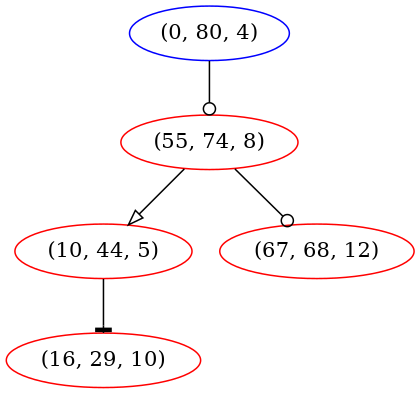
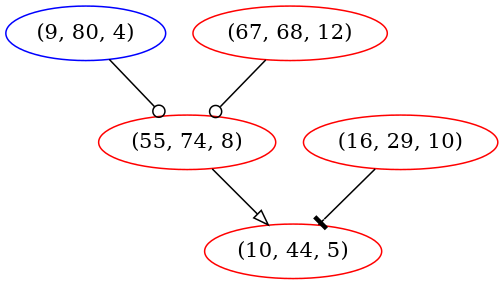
node "(0, 80, 4)": label "(0, 80, 4)" -> "(9, 80, 4)"
edge "(55, 74, 8)" -> "(67, 68, 12)": reversed
edge "(10, 44, 5)" -> "(16, 29, 10)": reversed
